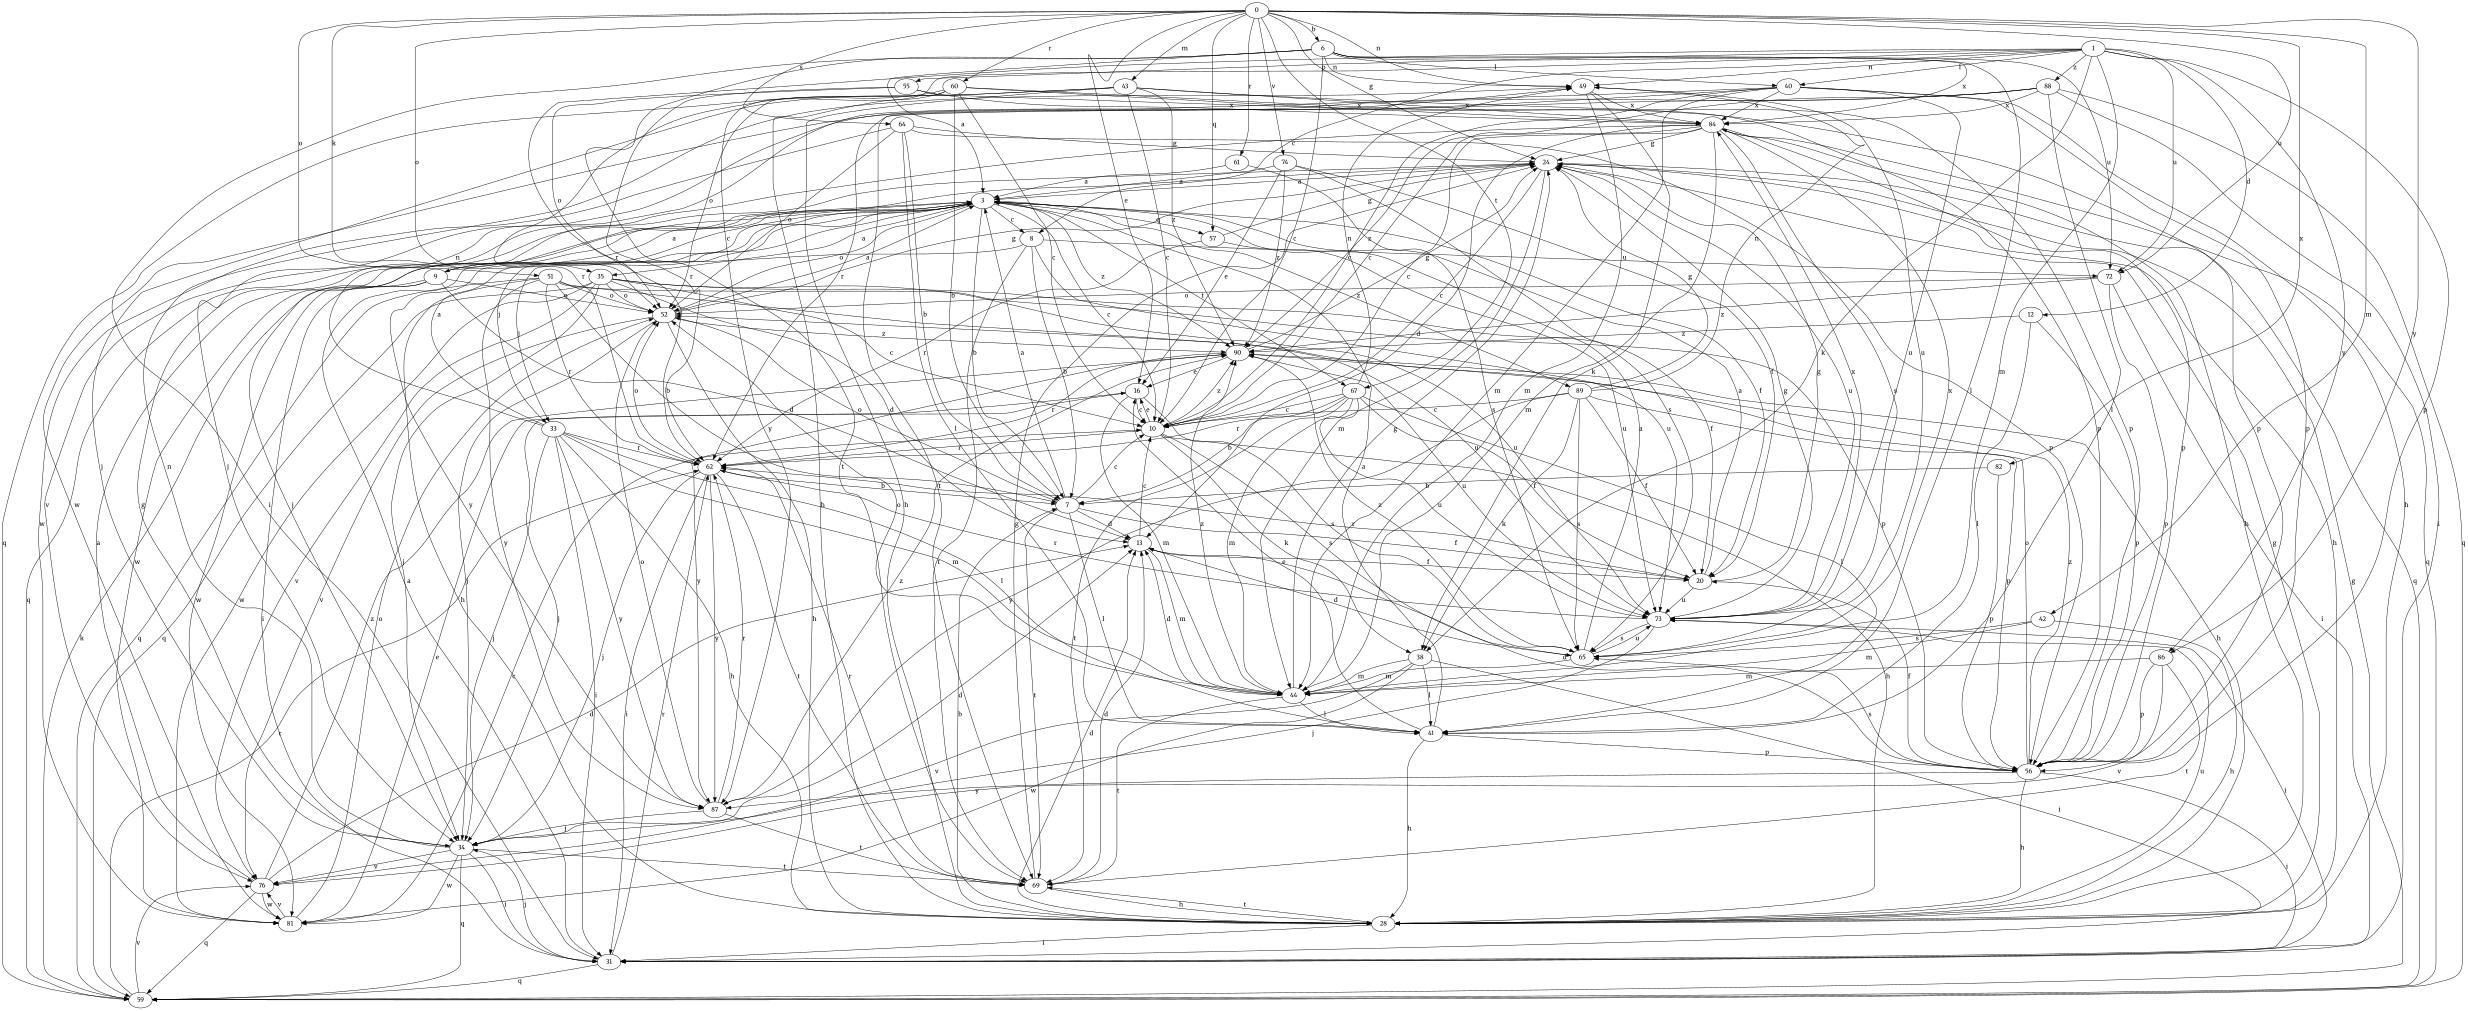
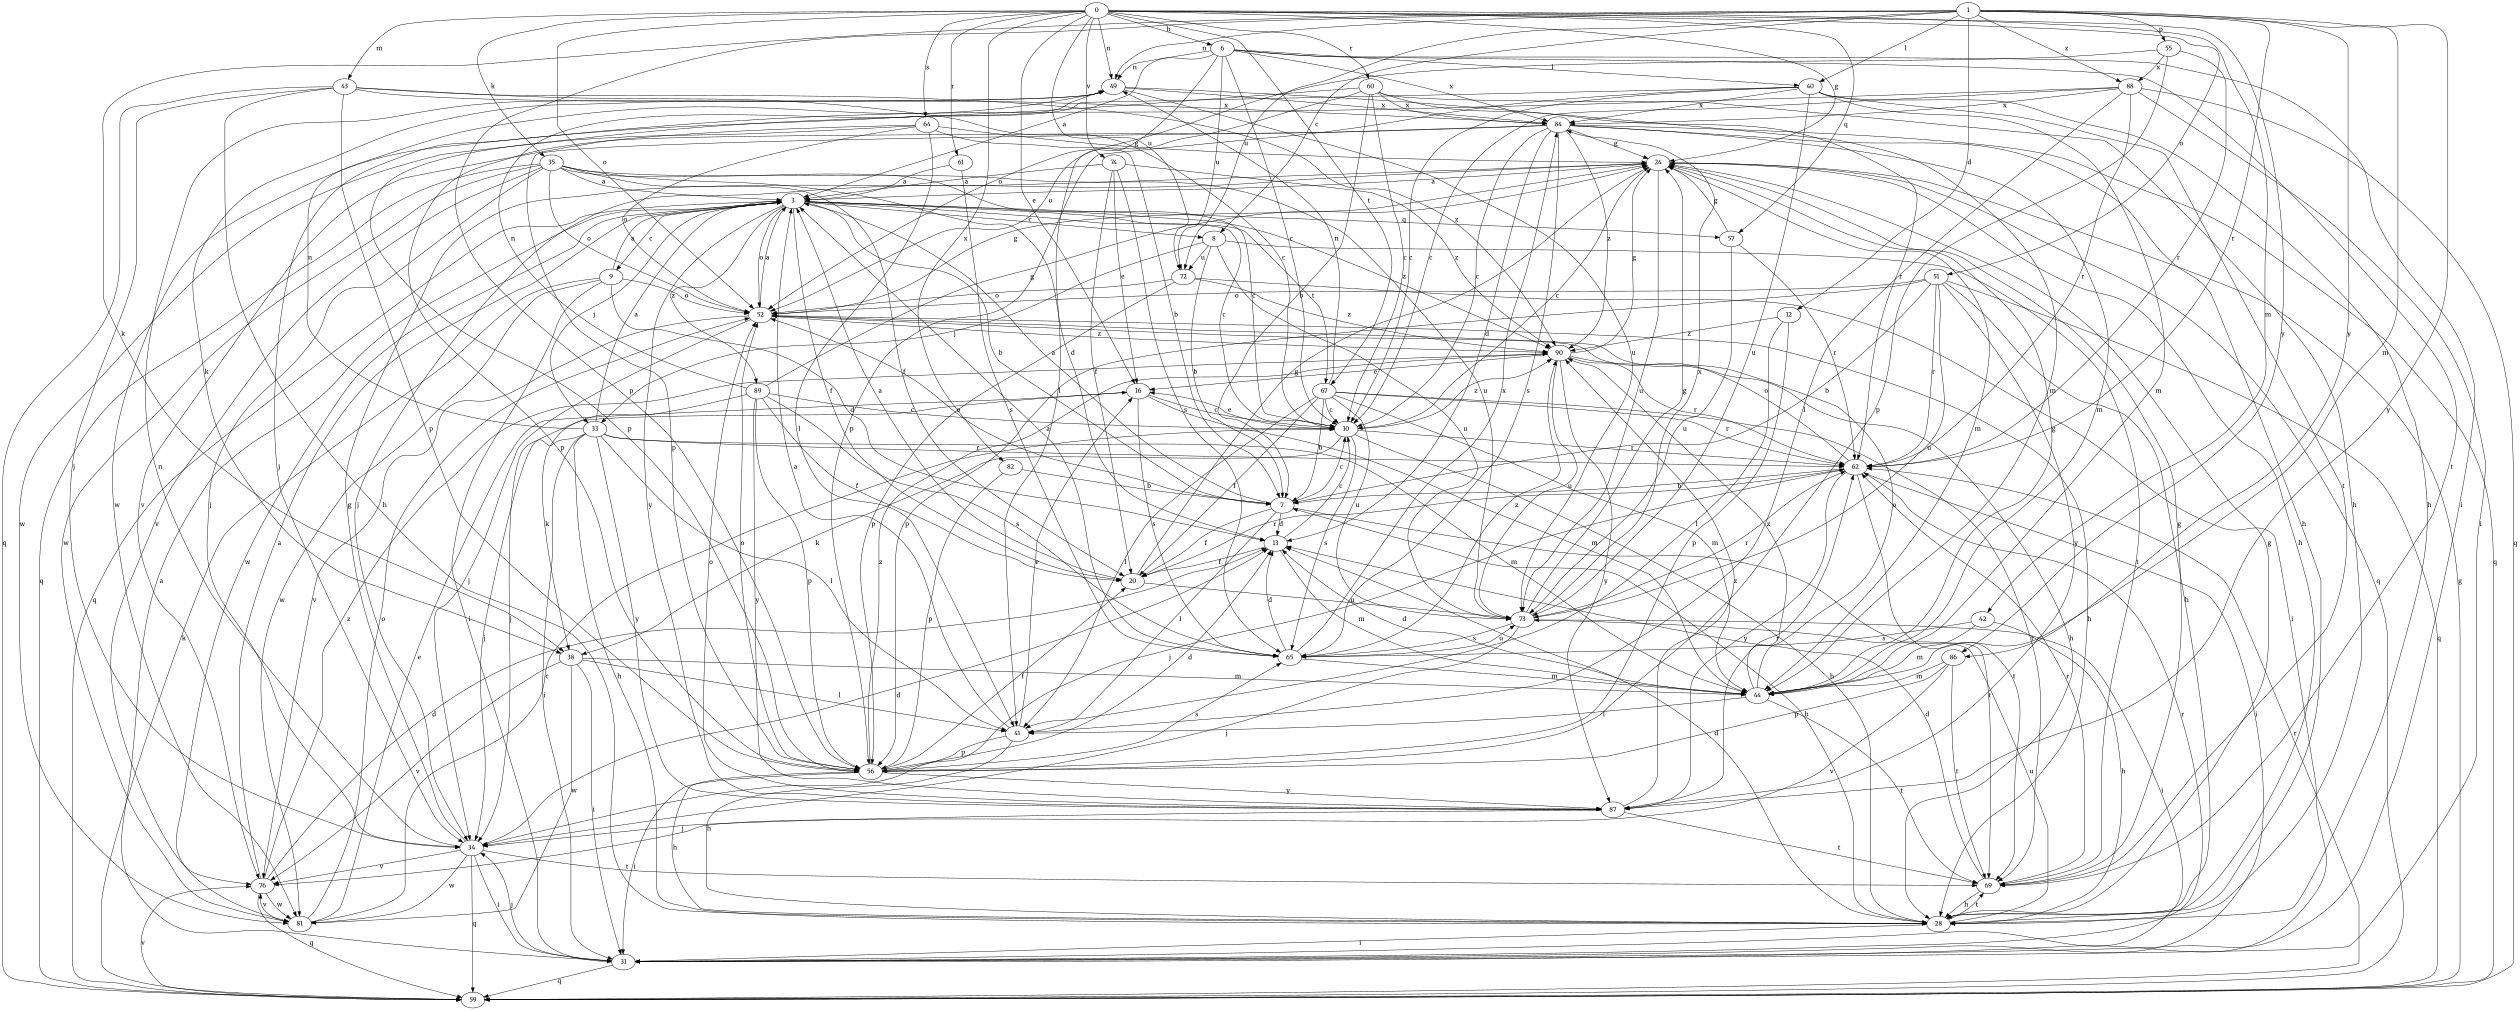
edge "55" -> "84": now "55" -> "88"
edge "3" -> "35": reversed
edge "31" -> "73": reversed
